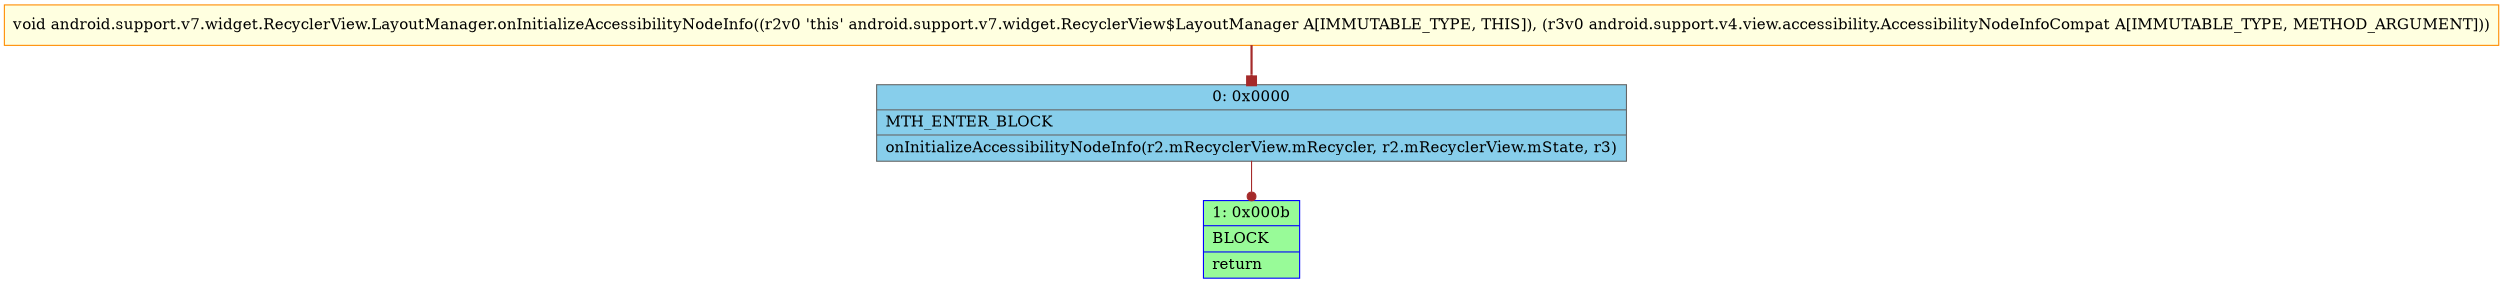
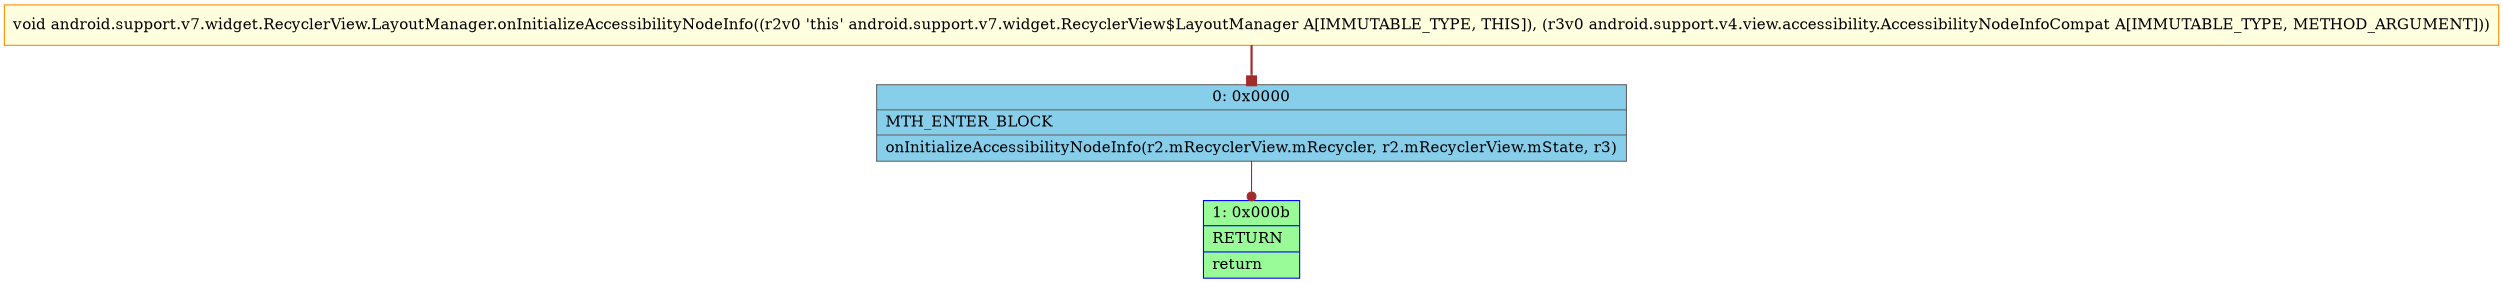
node "1: 0x000b": text "BLOCK" -> "RETURN"
